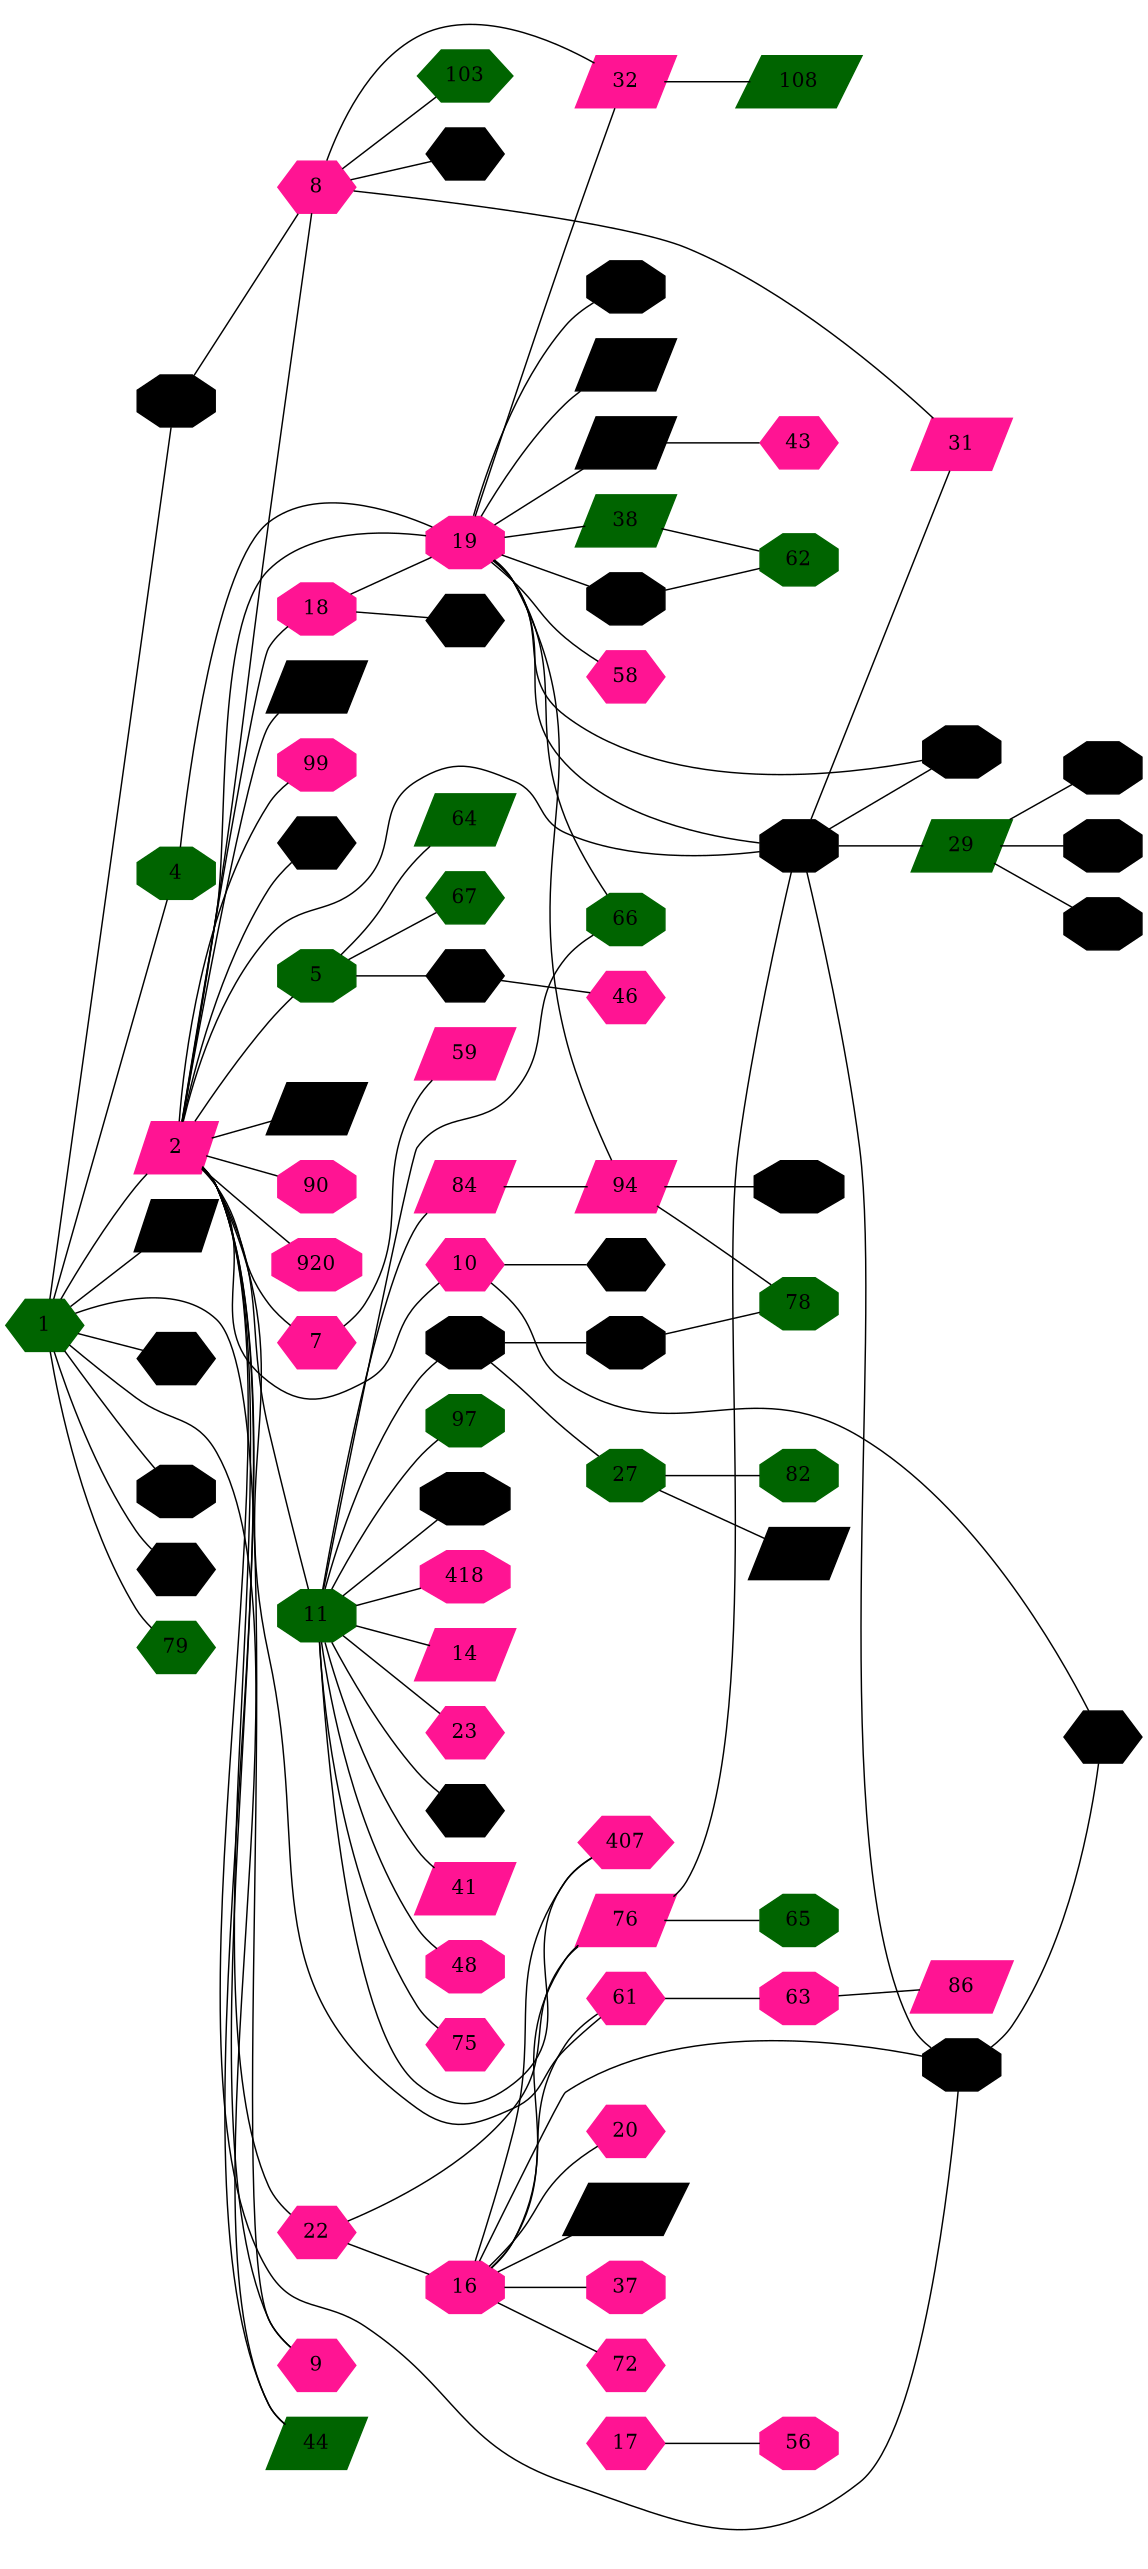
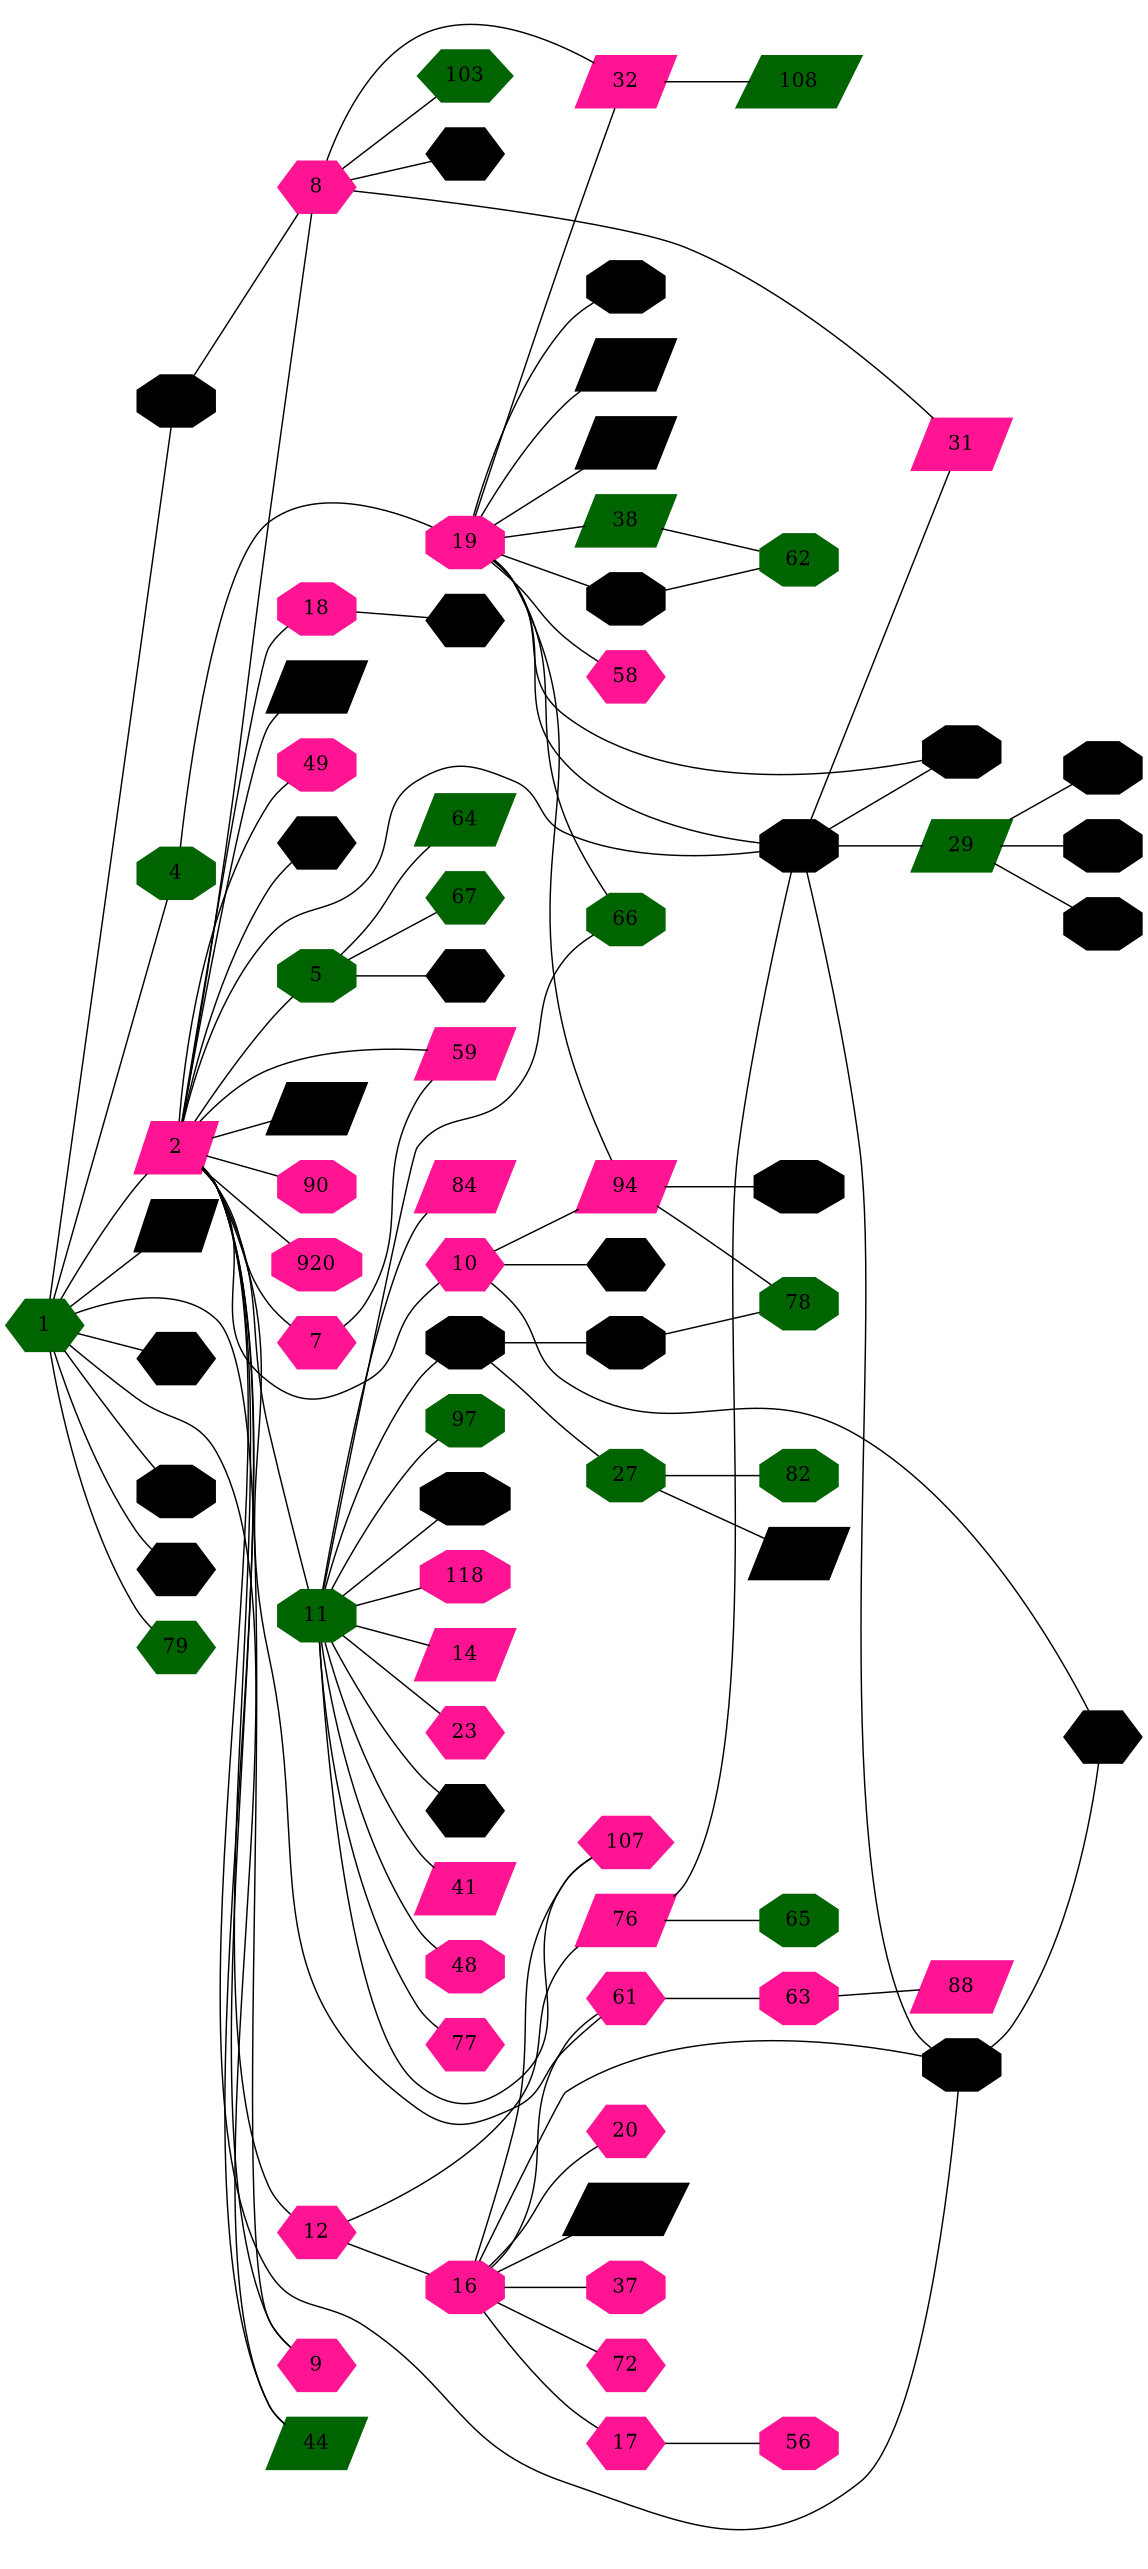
node "43": removed
edge "19" -- "18": removed
edge "19" -- "2": now "59" -- "2"
node "99": label "99" -> "49"
node "46": removed
edge "84" -- "94": now "10" -- "94"
node "418": label "418" -> "118"
node "407": label "407" -> "107"
node "86": label "86" -> "88"
node "75": label "75" -> "77"
edge "76" -- "16": now "17" -- "16"
node "22": label "22" -> "12"
